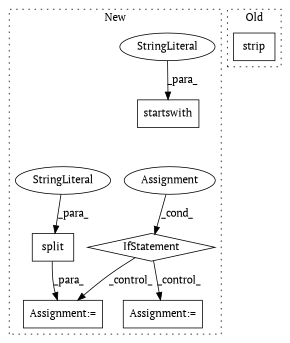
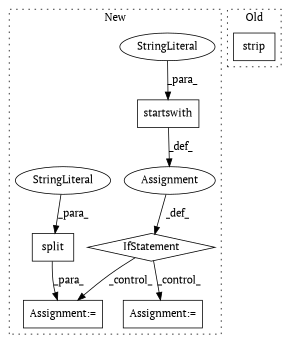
edge "startswith" -> "Assignment": added, label "_def_"
edge "Assignment" -> "IfStatement": label "_cond_" -> "_def_"
